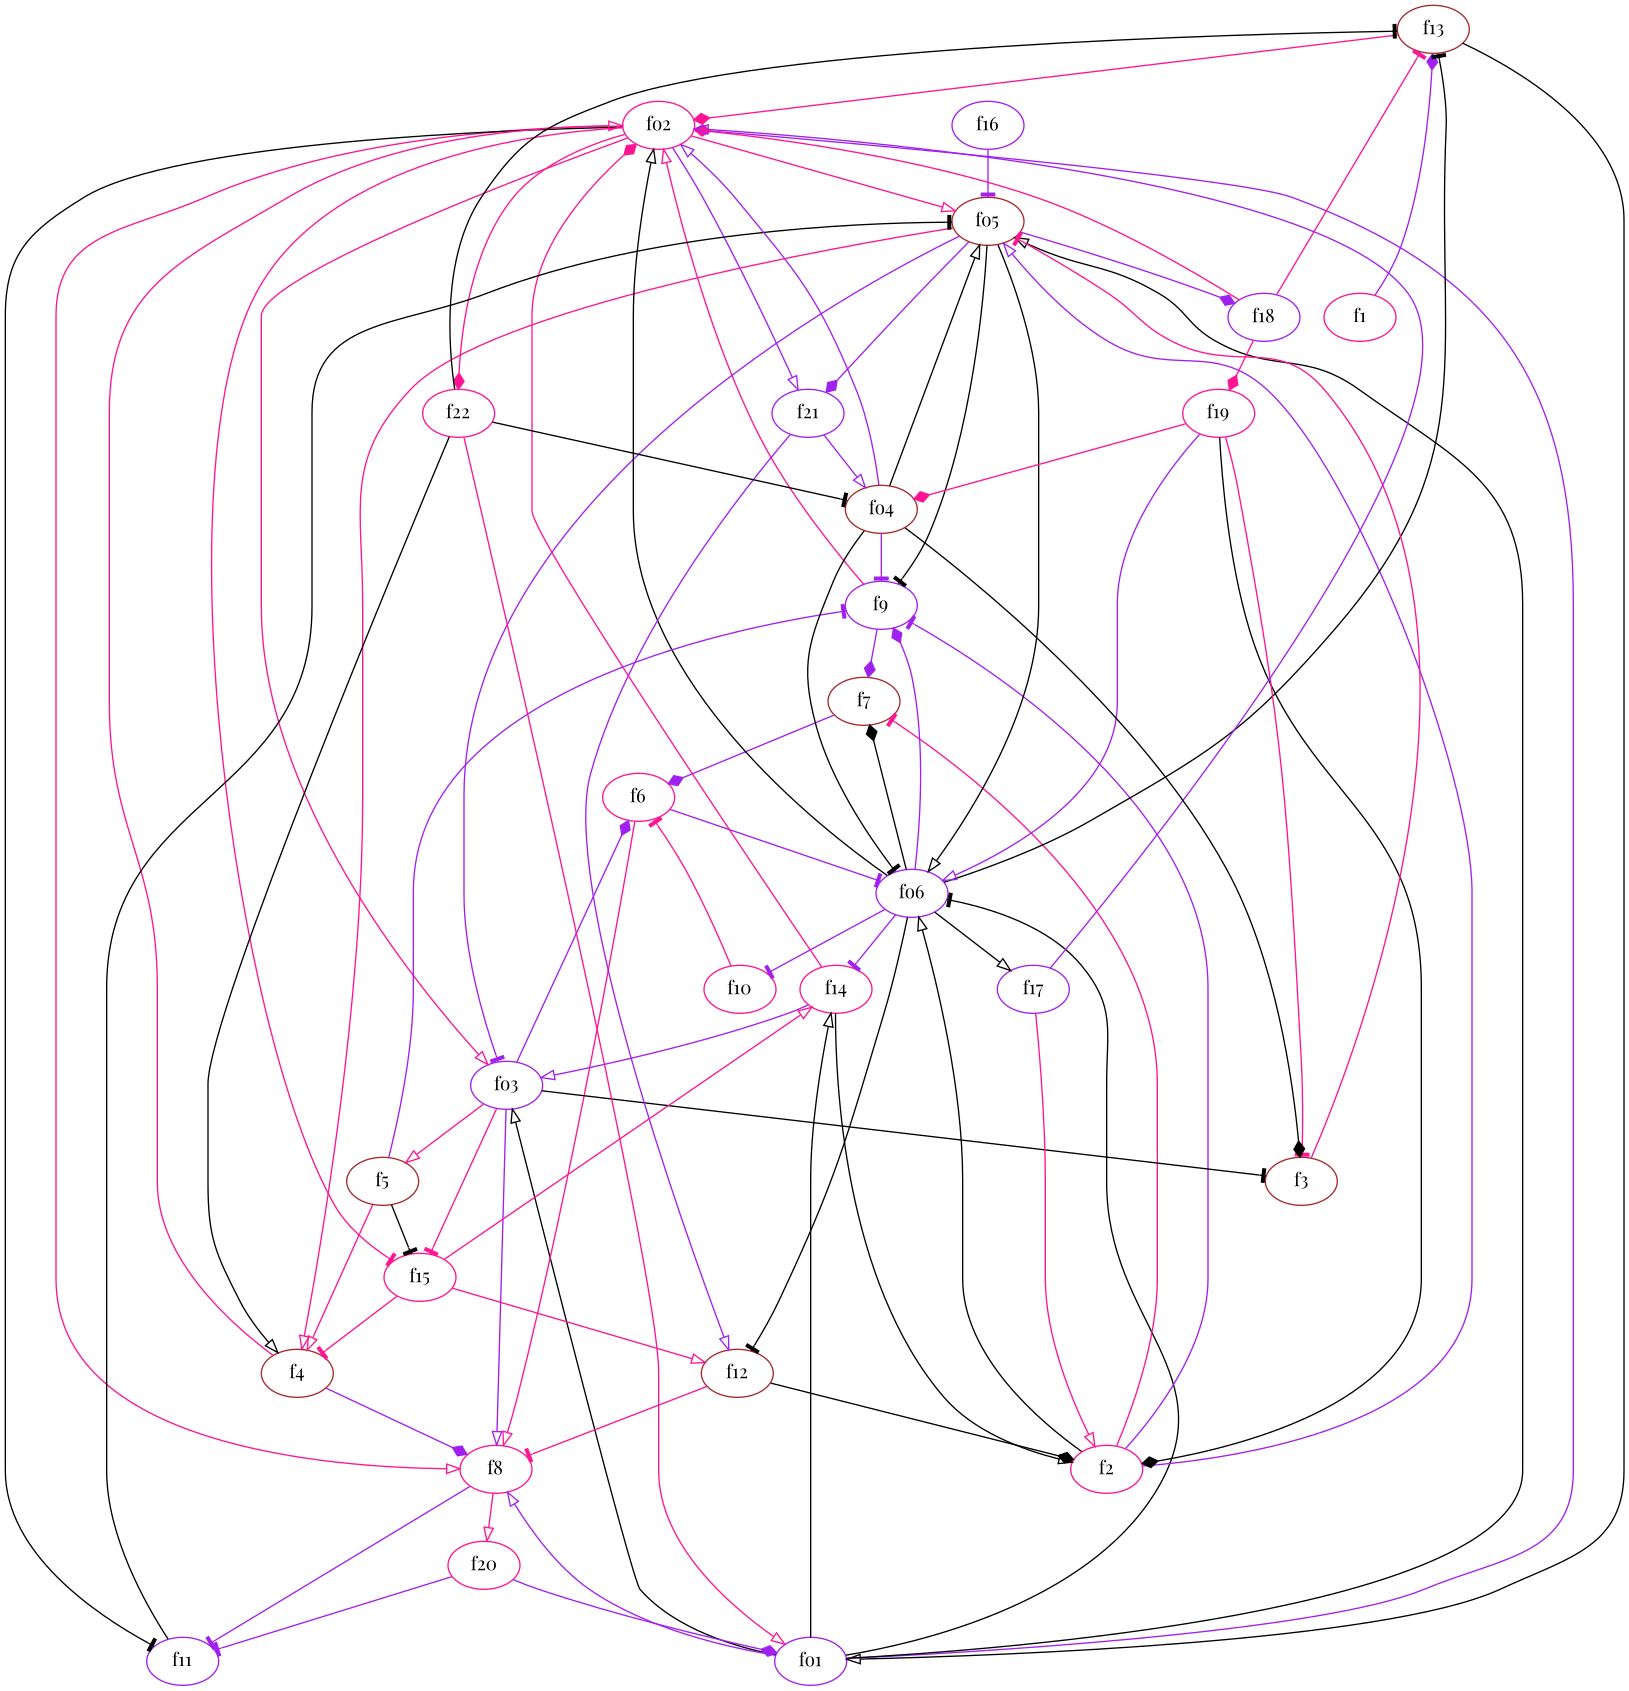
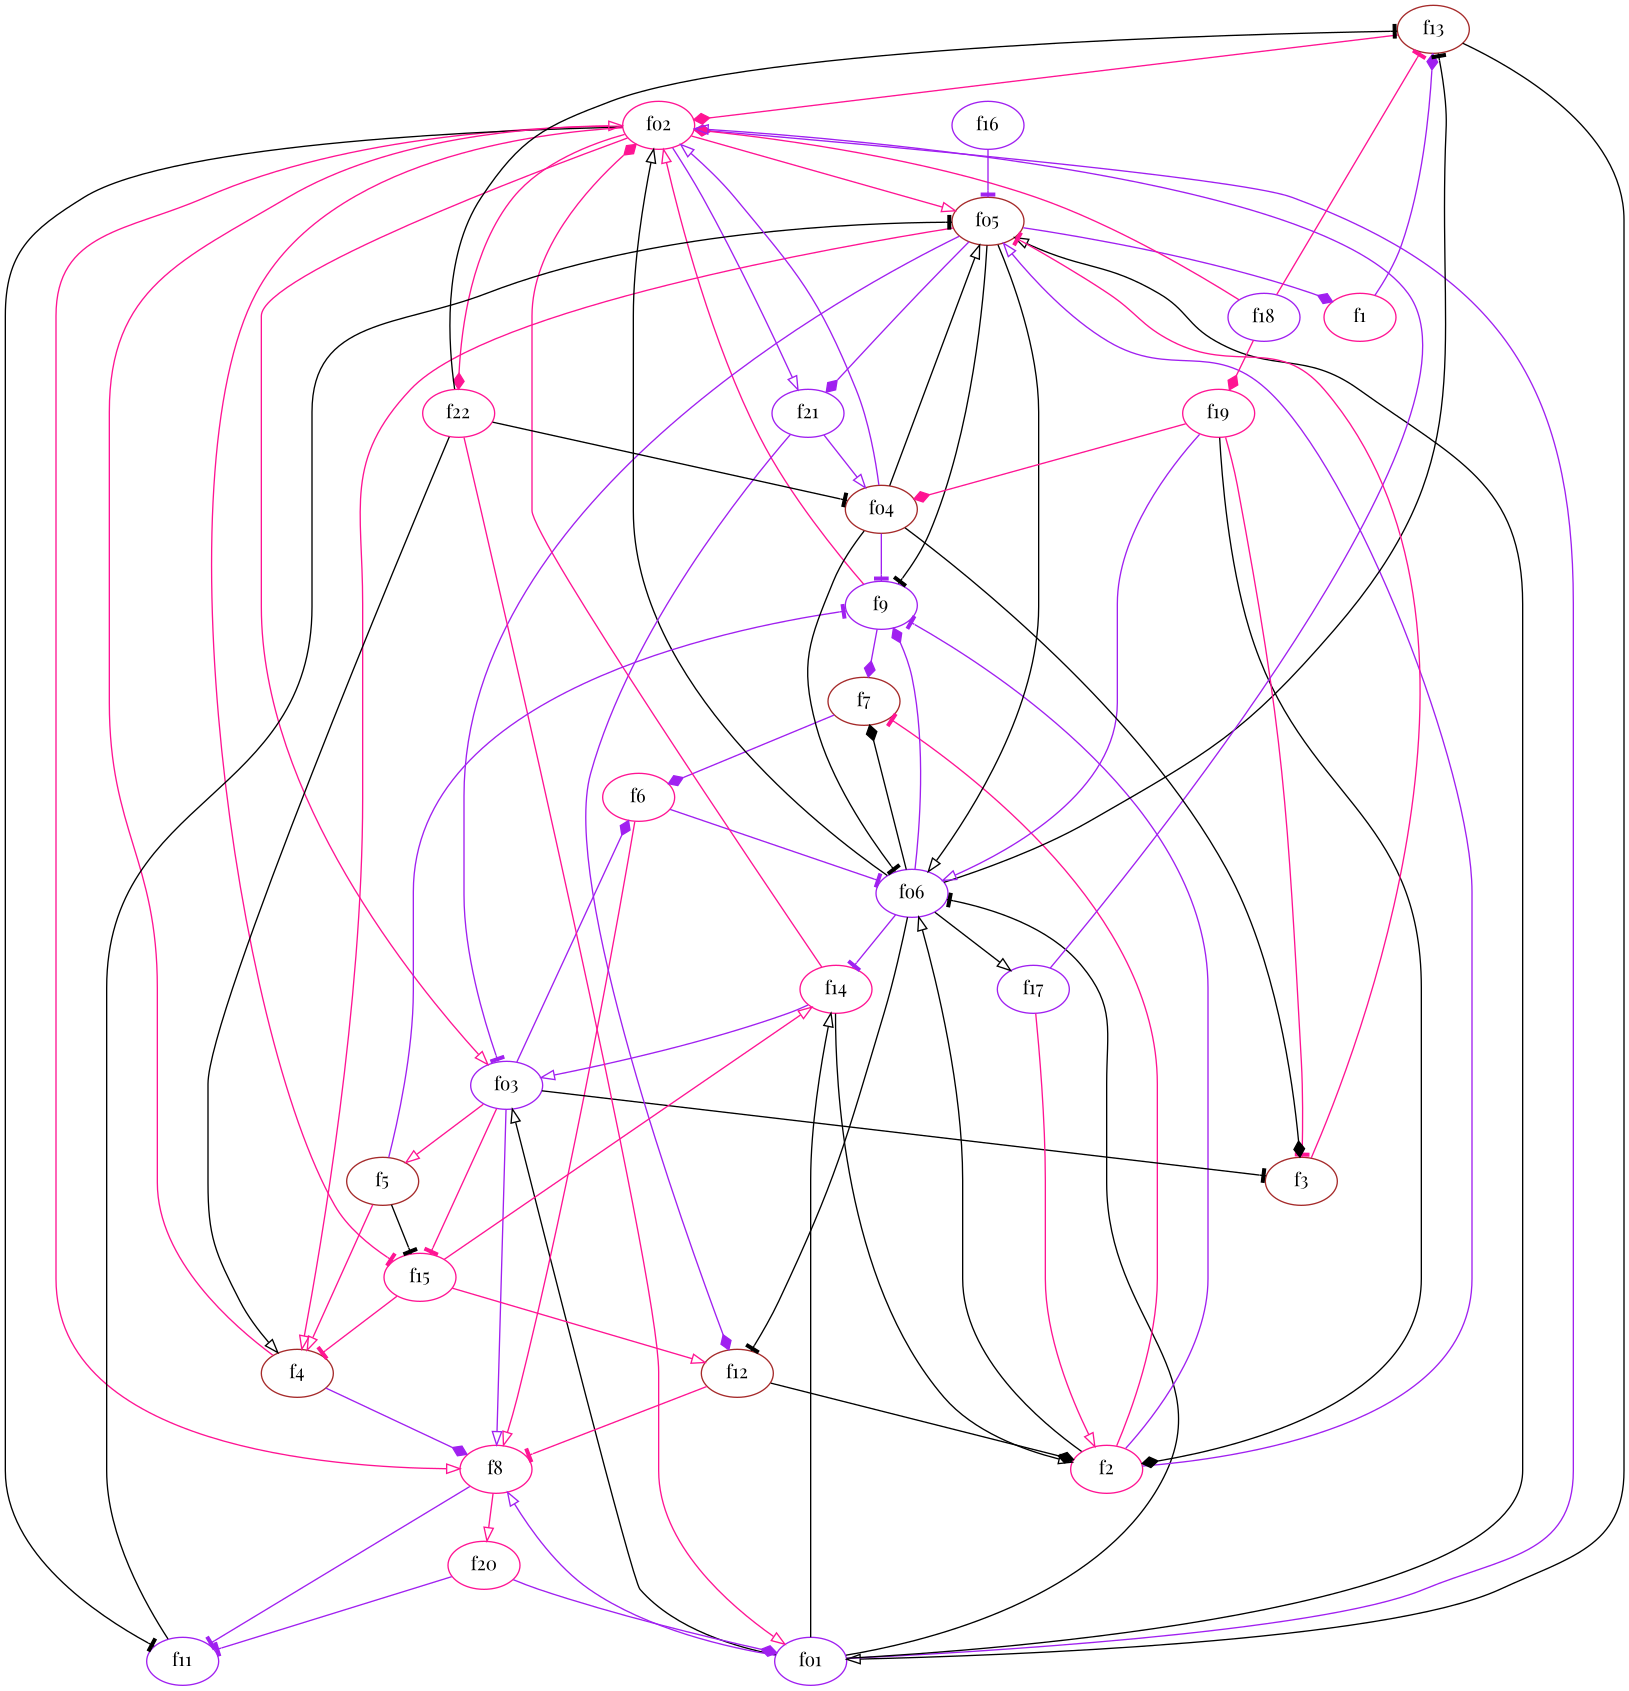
edge "fo5" -> "f18": now "fo5" -> "f1"
edge "f21" -> "f12": arrowhead onormal -> diamond
node "f10": removed
